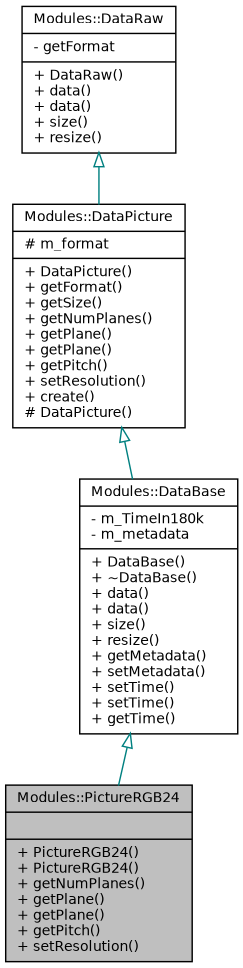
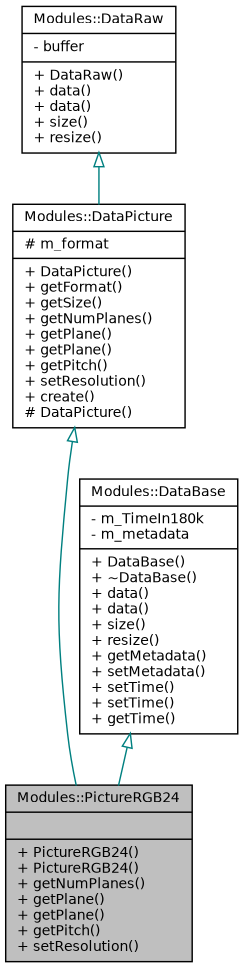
node "Modules::DataRaw": text "- getFormat" -> "- buffer"
edge "Modules::DataBase" -> "Modules::DataPicture": now "Modules::PictureRGB24" -> "Modules::DataPicture"
